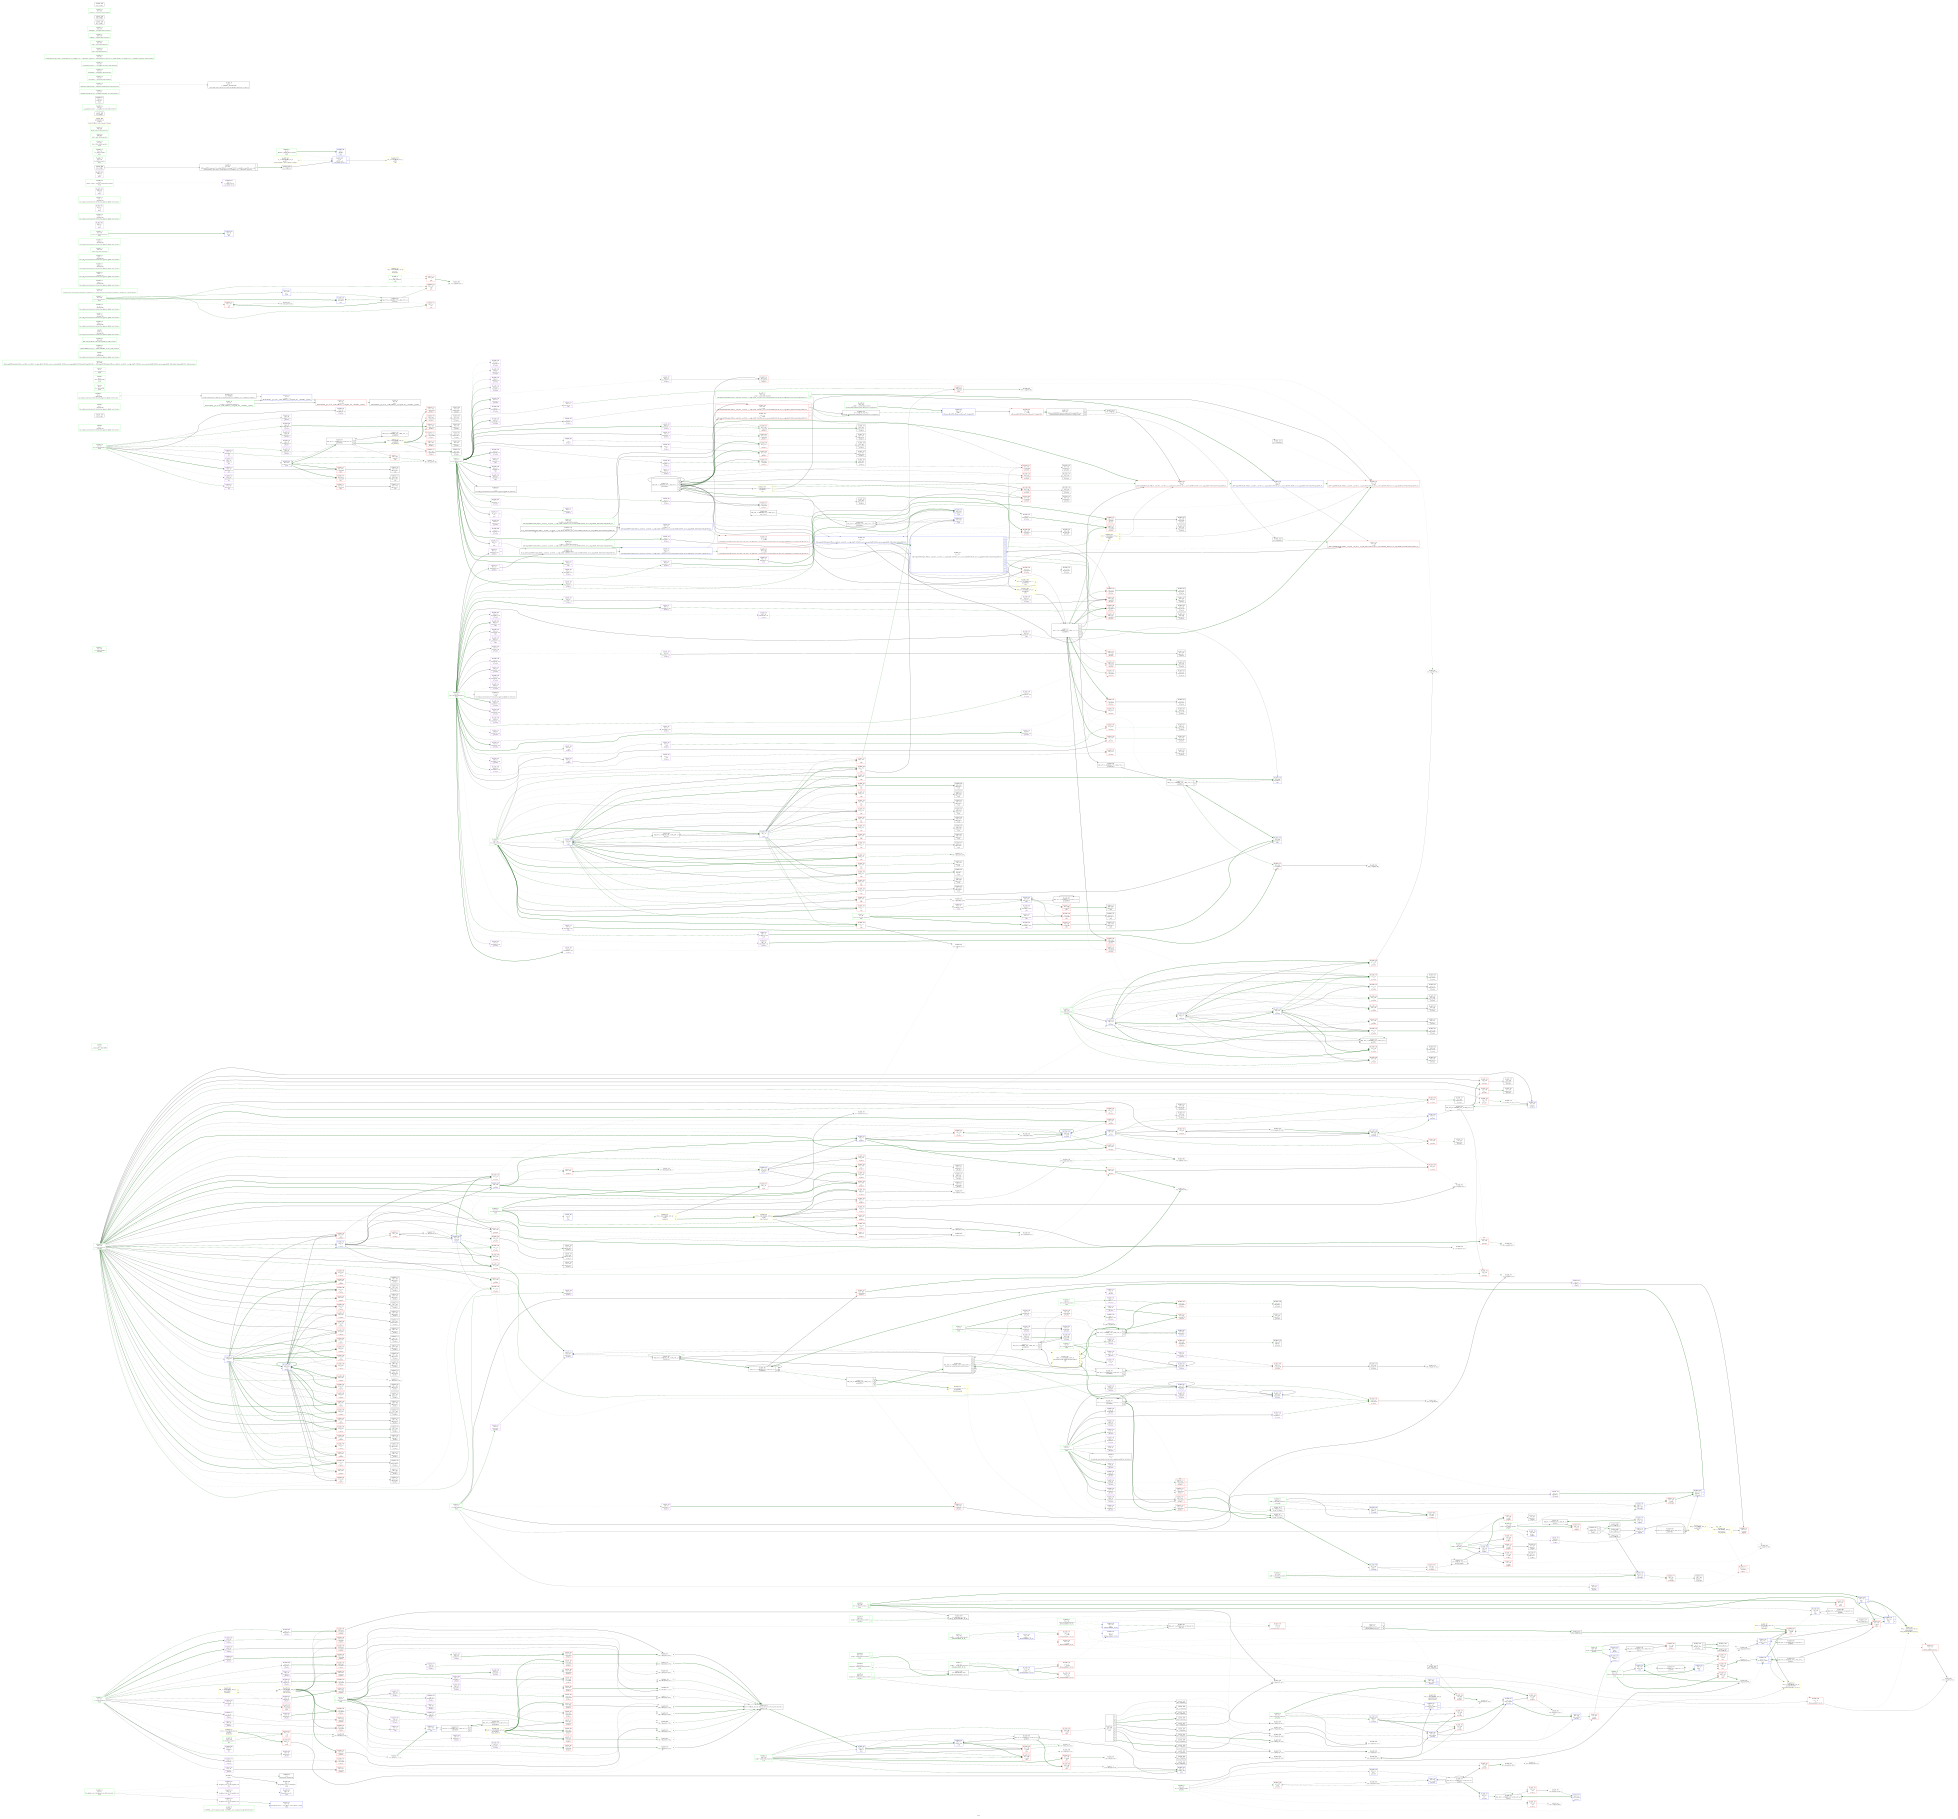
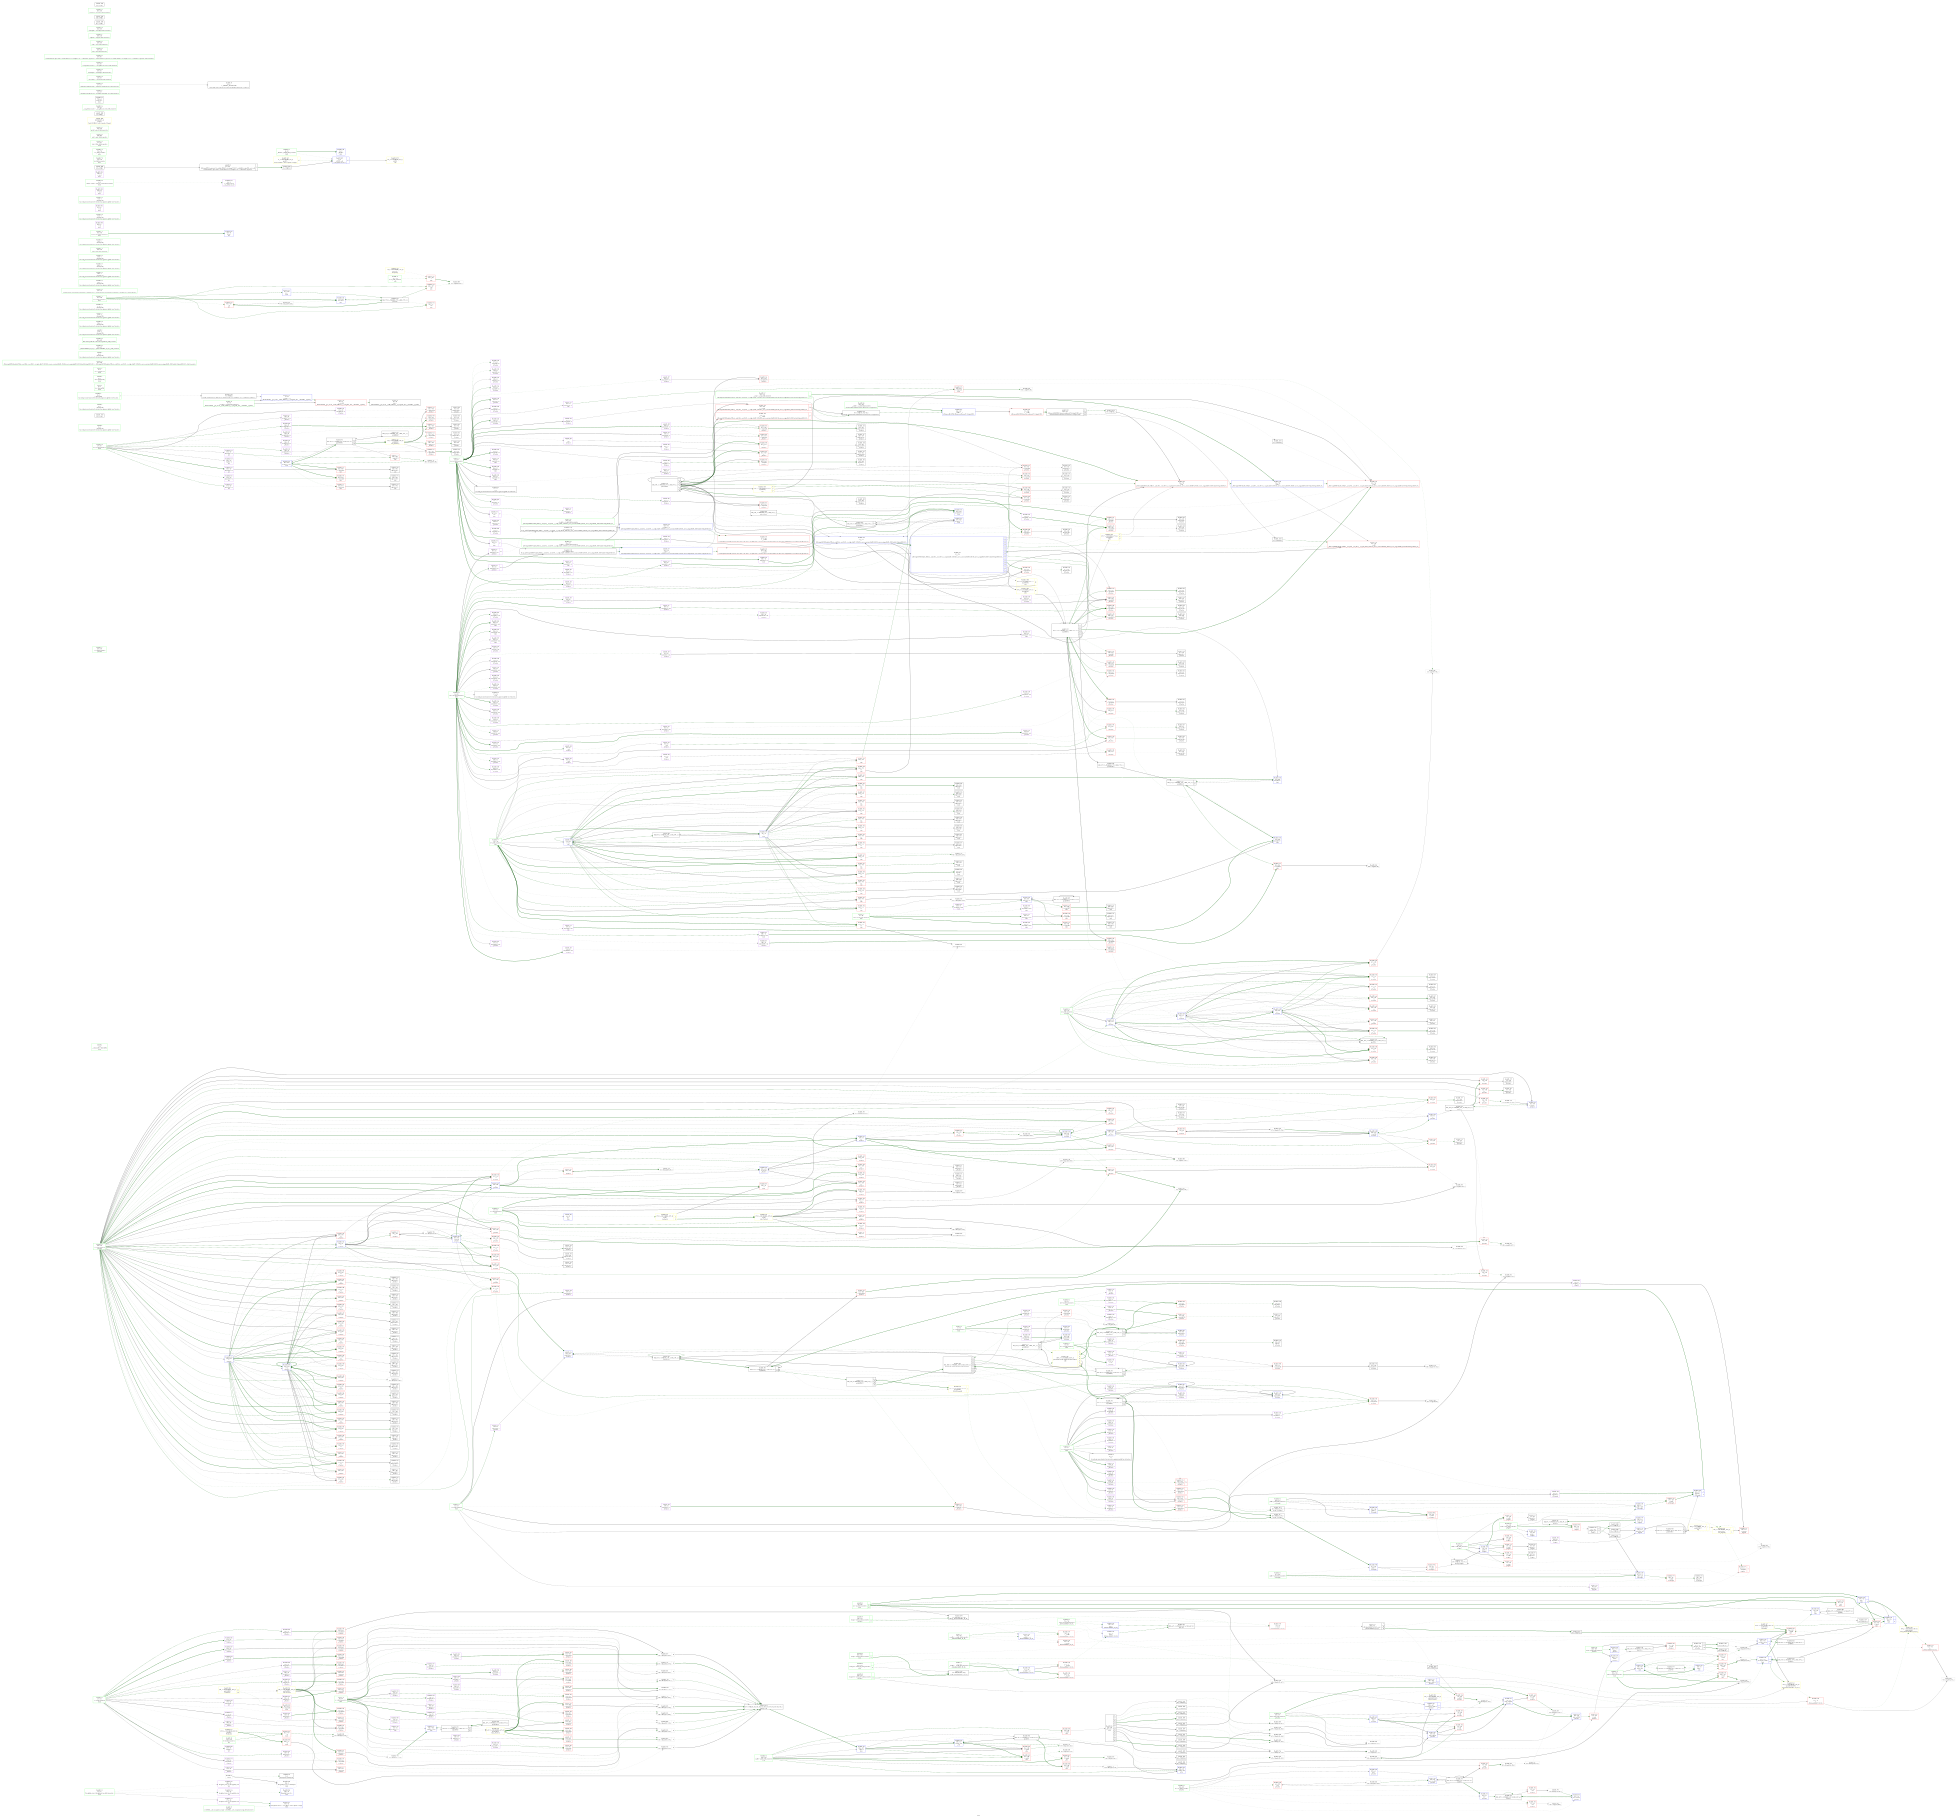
node "NodeID: 845": removed
